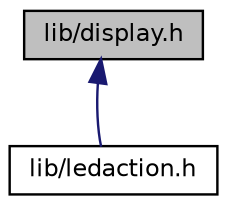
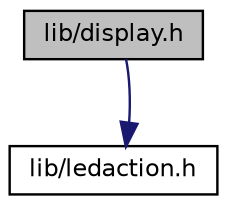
edge "lib/ledaction.h" -> "lib/display.h": reversed
